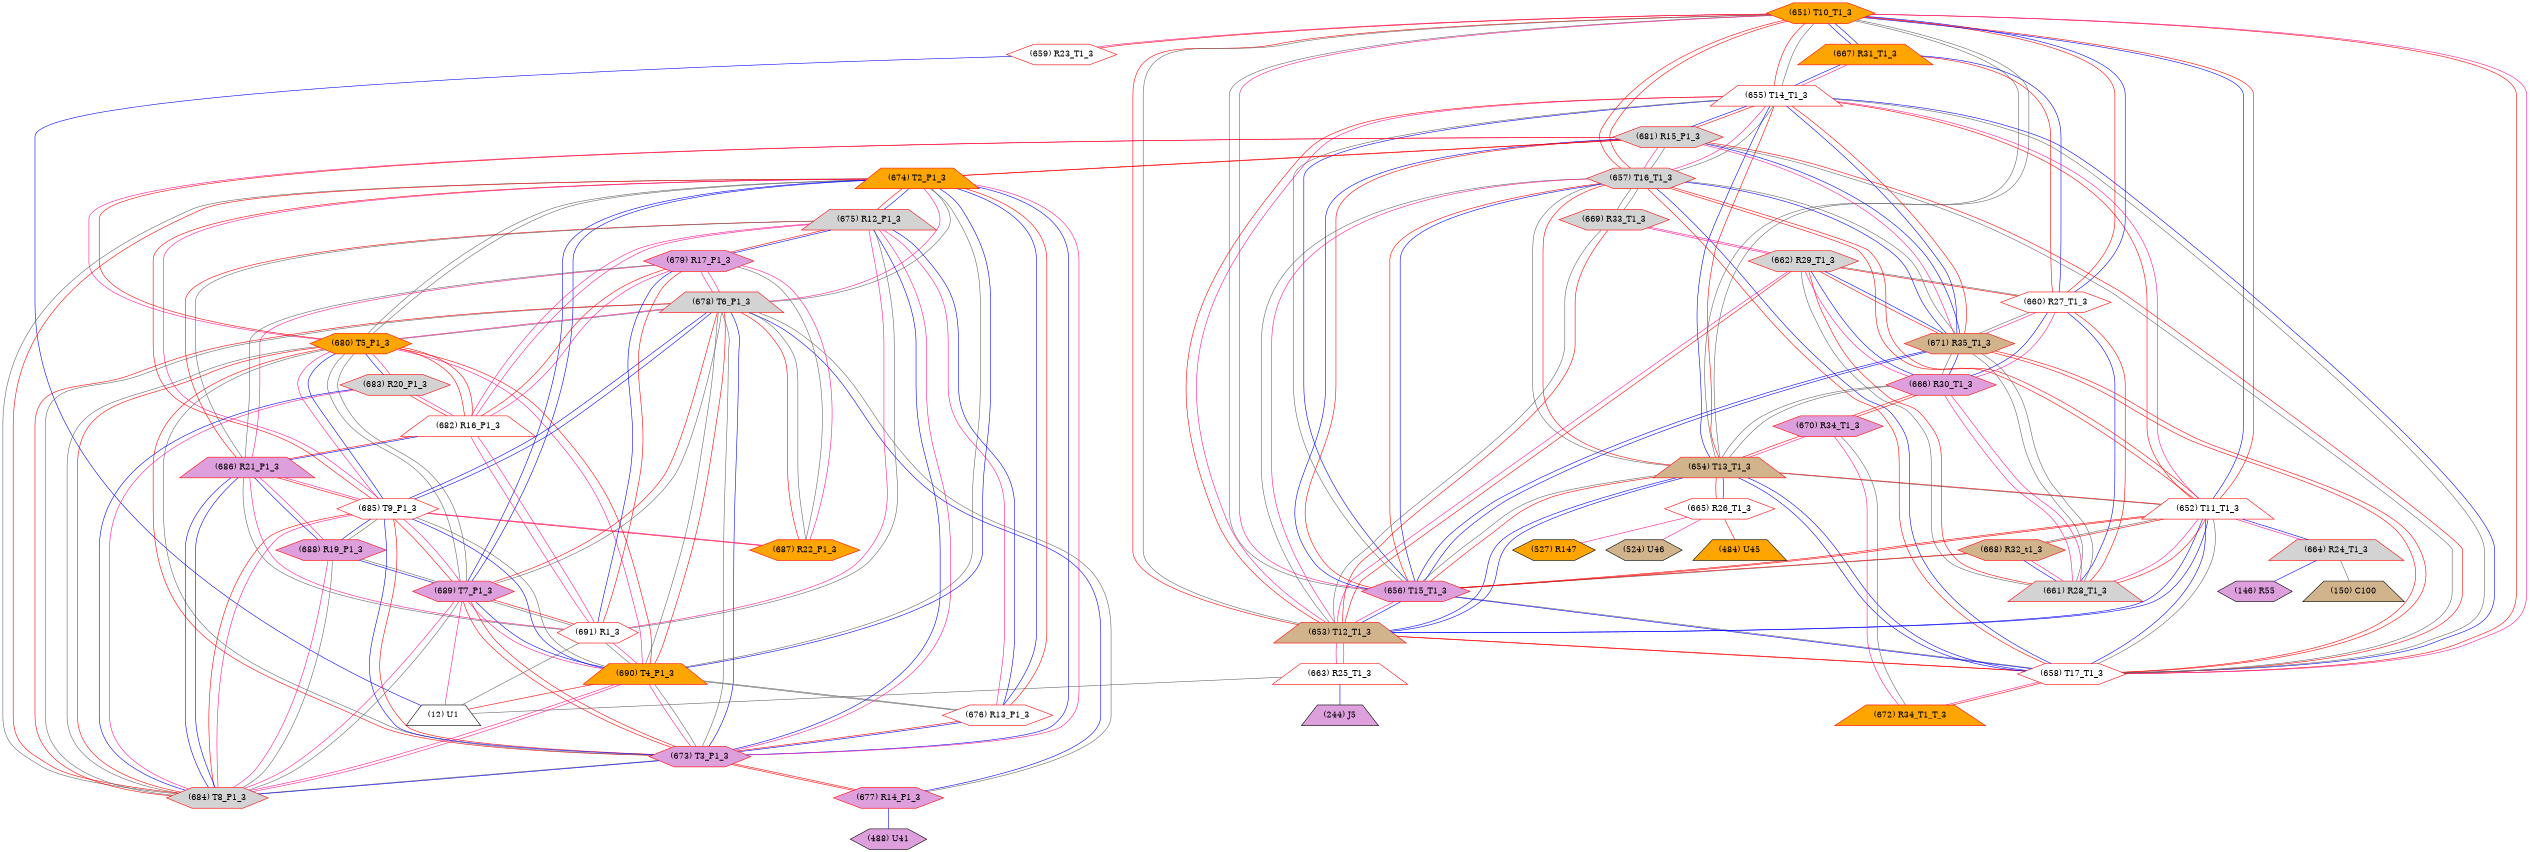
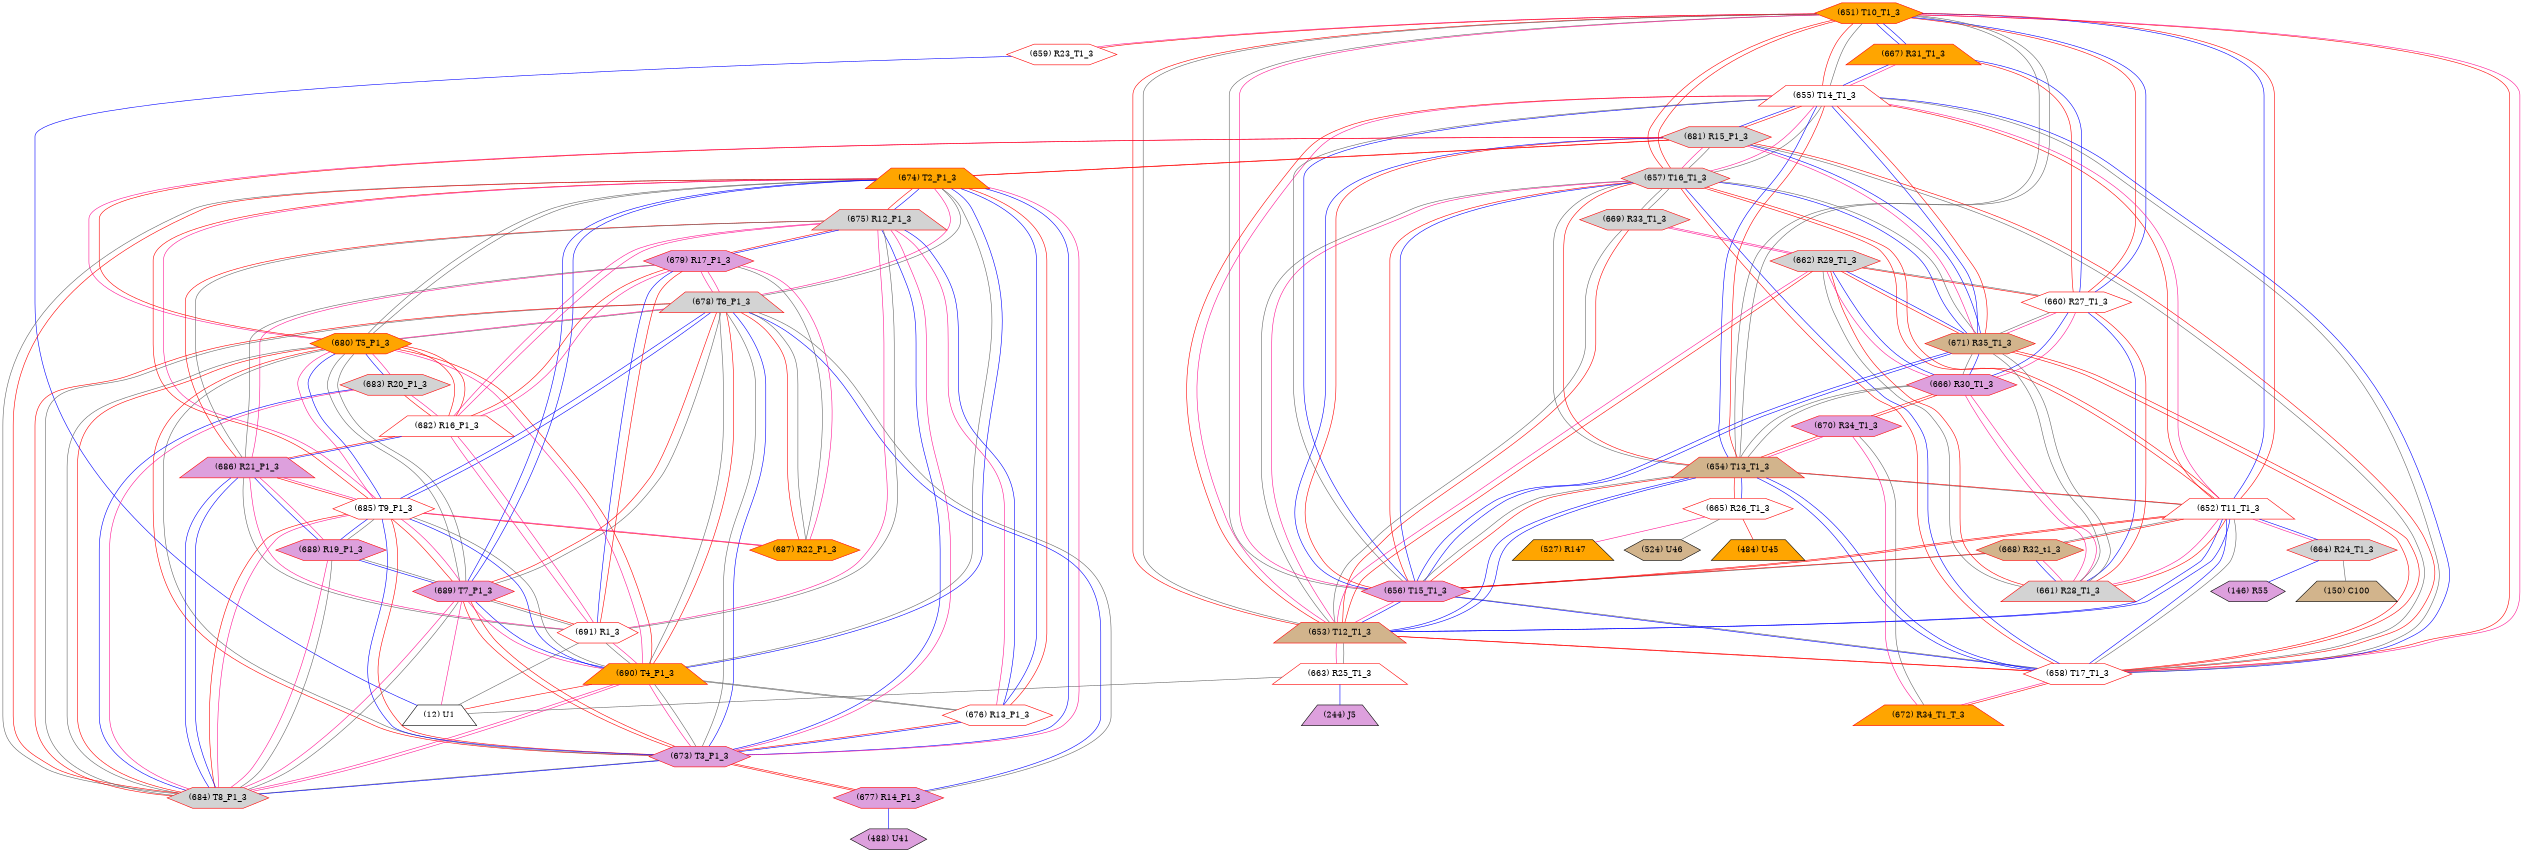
edge "(665) R26_T1_3" -- "(524) U46": color deeppink -> gray40
node "(527) R147": shape hexagon -> trapezium
node "(664) R24_T1_3": shape trapezium -> hexagon
